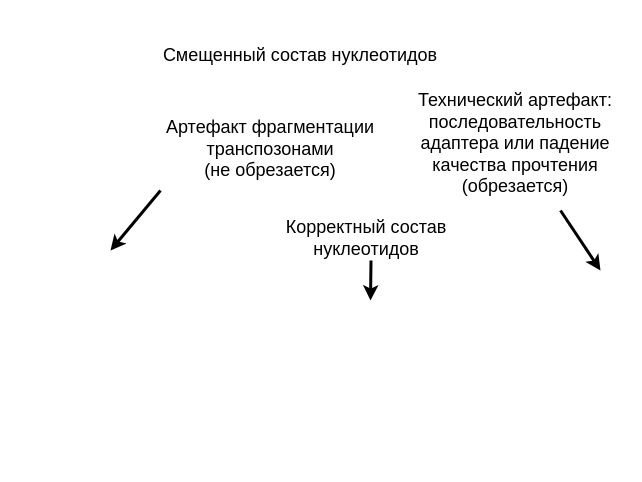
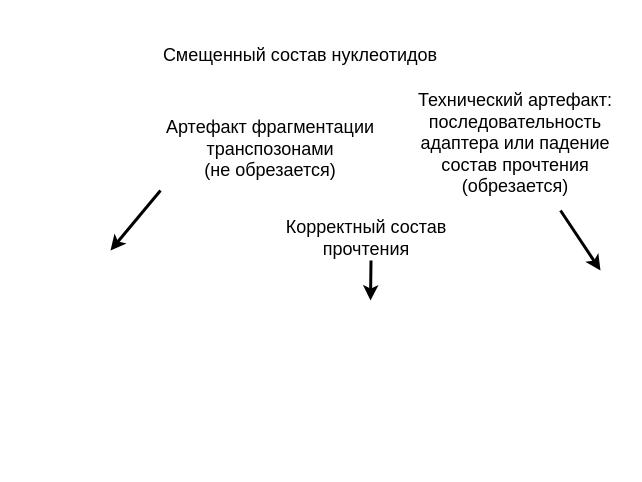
node "Технический артефакт: последовательность адаптера или падение качества прочтения (обрезается)": label "Технический артефакт: последовательность адаптера или падение качества прочтения (обрезается)" -> "Технический артефакт: последовательность адаптера или падение состав прочтения (обрезается)"
node "Корректный состав нуклеотидов": label "Корректный состав нуклеотидов" -> "Корректный состав прочтения"
